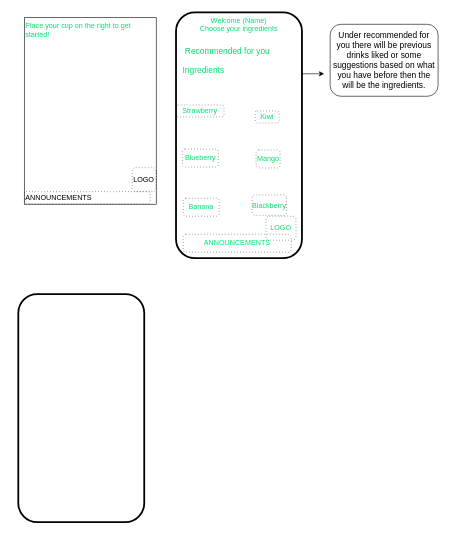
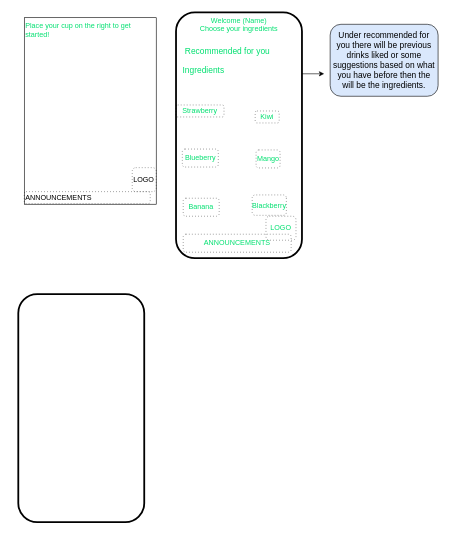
node "Under recommended for you there will be previous drinks liked or some suggestions based on what you have before then the will be the ingredients.": fillcolor #ffffff -> #dae8fc
